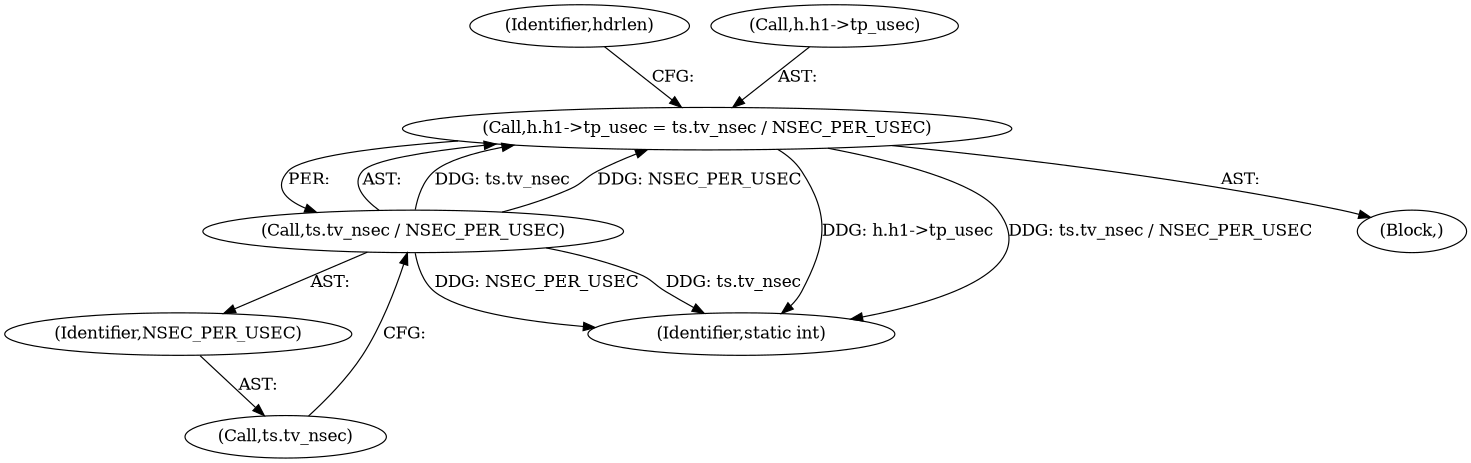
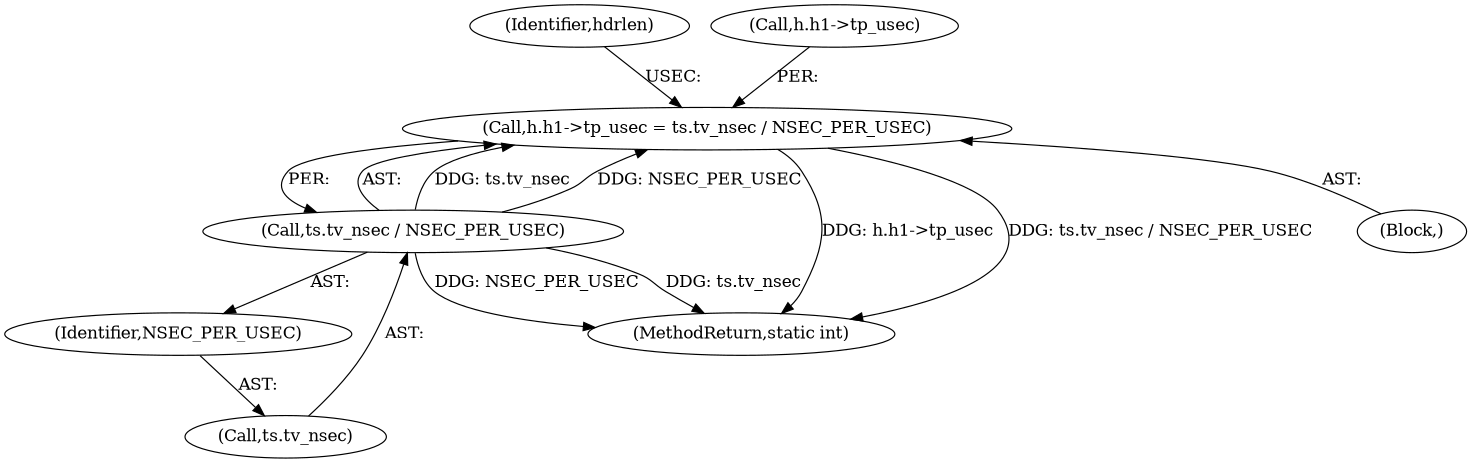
edge "(Identifier,hdrlen)" -> "(Call,h.h1->tp_usec = ts.tv_nsec / NSEC_PER_USEC)": label "CFG: " -> "USEC: "
edge "(Call,h.h1->tp_usec)" -> "(Call,h.h1->tp_usec = ts.tv_nsec / NSEC_PER_USEC)": label "AST: " -> "PER: "
edge "(Call,h.h1->tp_usec = ts.tv_nsec / NSEC_PER_USEC)" -> "(Block,)": reversed
edge "(Call,ts.tv_nsec)" -> "(Call,ts.tv_nsec / NSEC_PER_USEC)": label "CFG: " -> "AST: "
node "(Identifier,static int)": label "(Identifier,static int)" -> "(MethodReturn,static int)"
